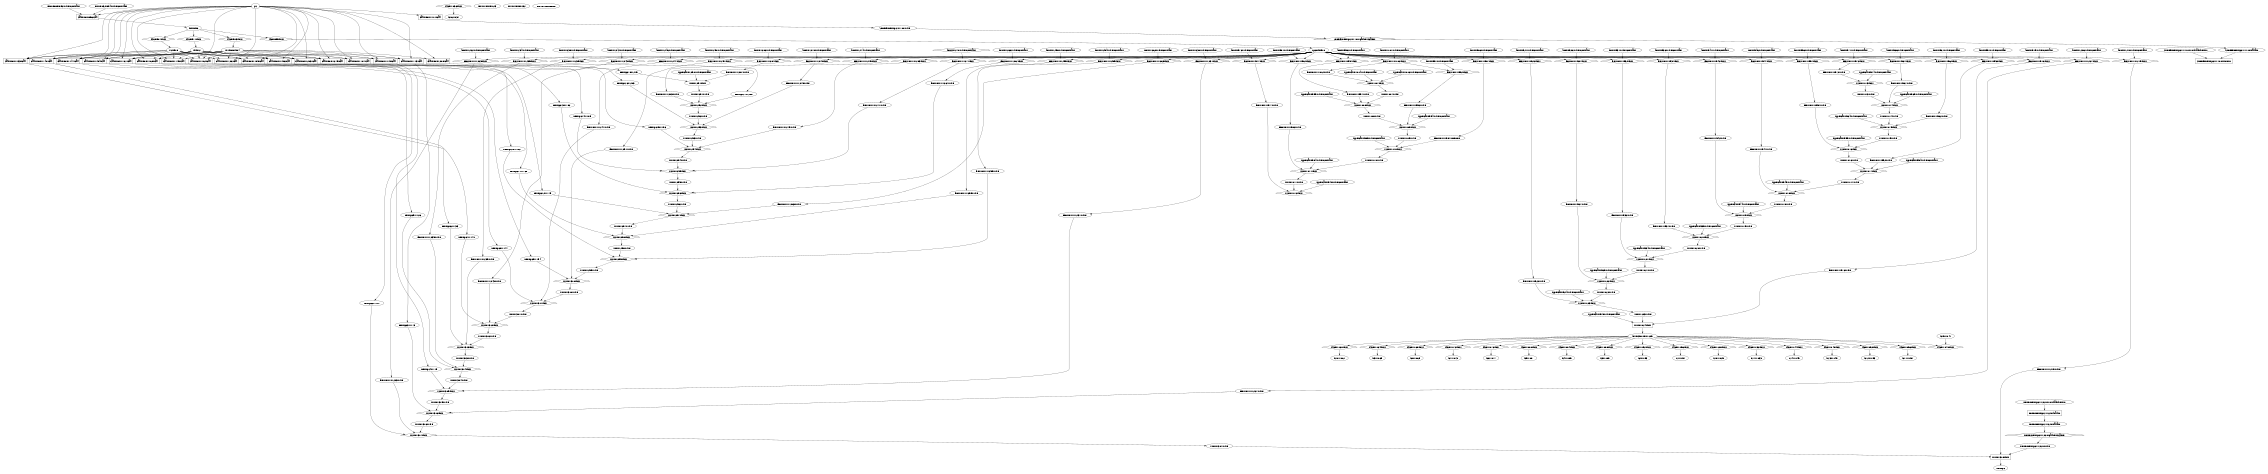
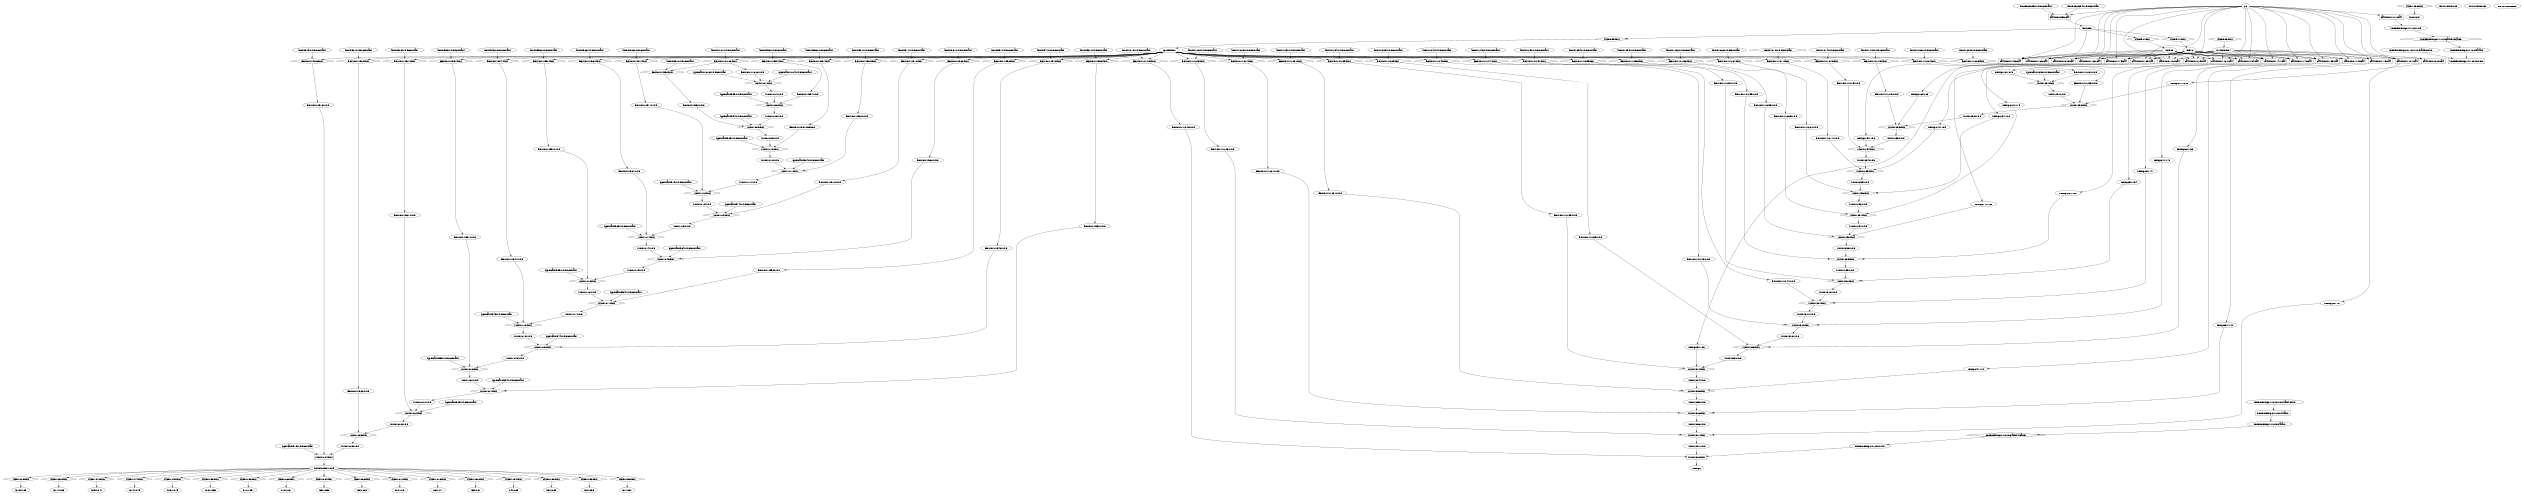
edge "inst_896" -> "slice_903_inst": now "inst_896" -> "call_stmt_1196_call"
node "konst_1282_wire_constant": added
node "MUX_1291_inst": shape ellipse -> diamond
node "MUX_1012_wire": added
node "type_cast_924_wire_constant": removed
edge "ic15_1041" -> "slice_1040_inst": reversed
